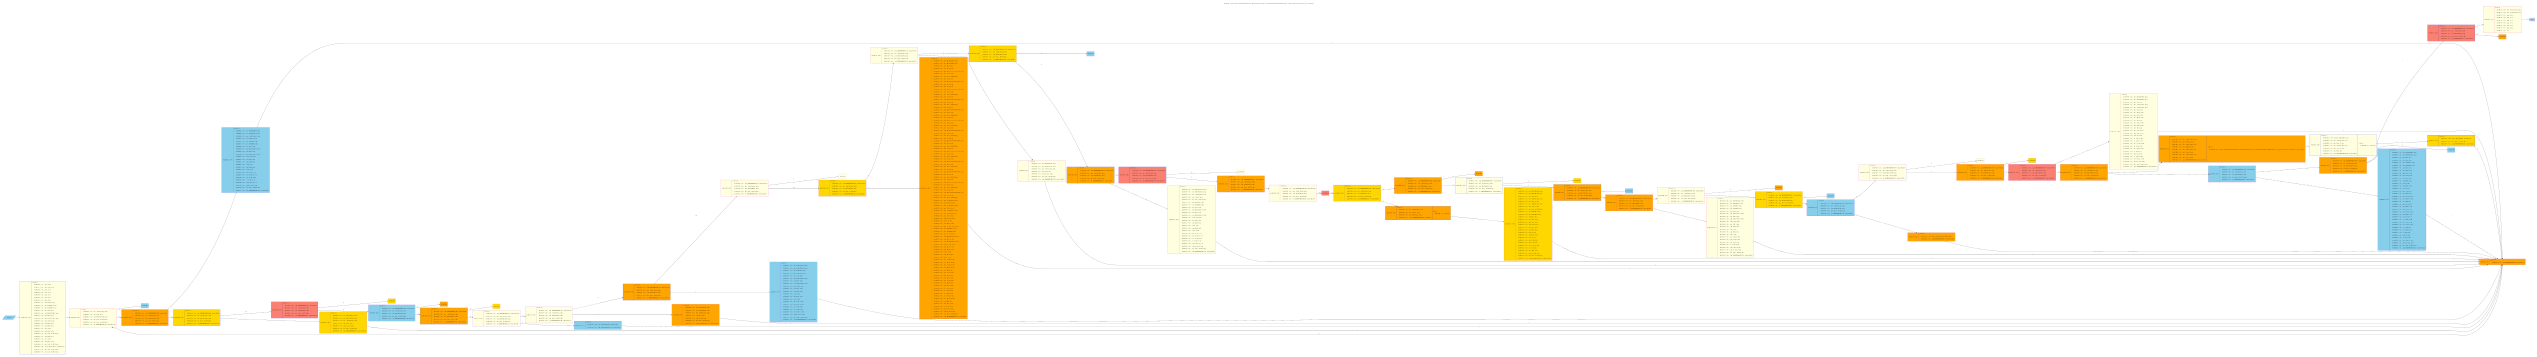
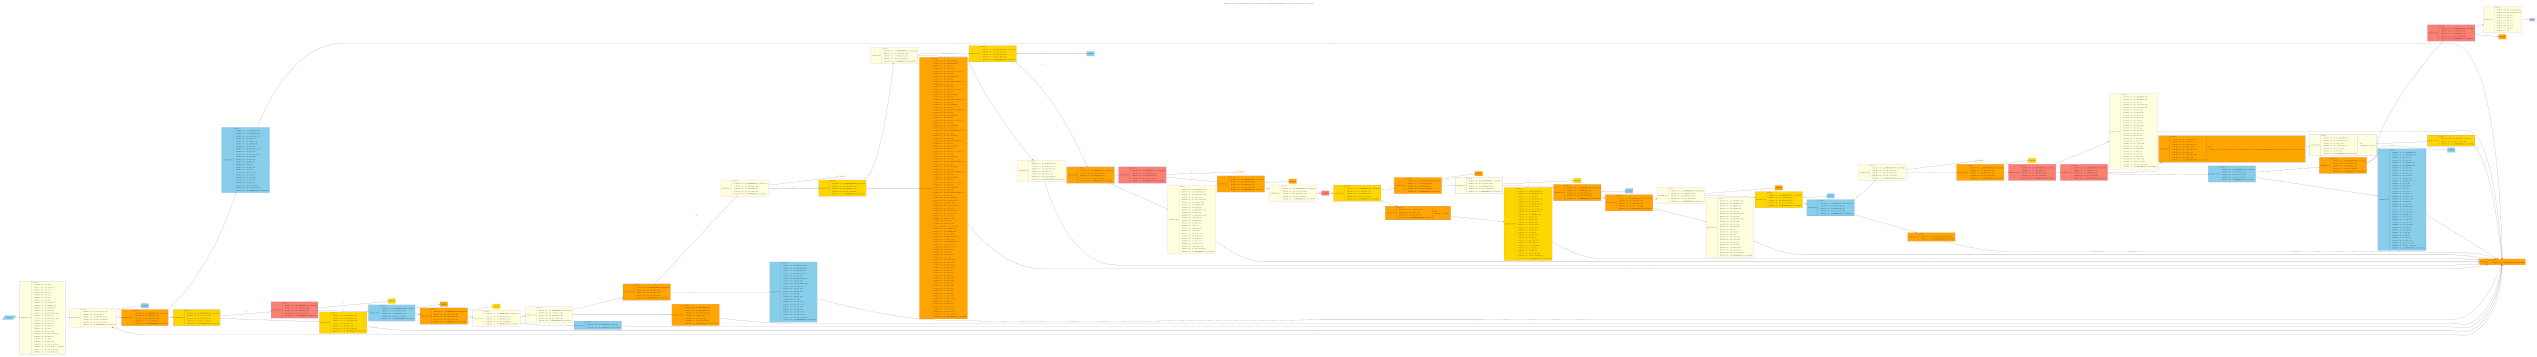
node "0x401978 [28]": fillcolor orange -> salmon
node "0x402305": added
